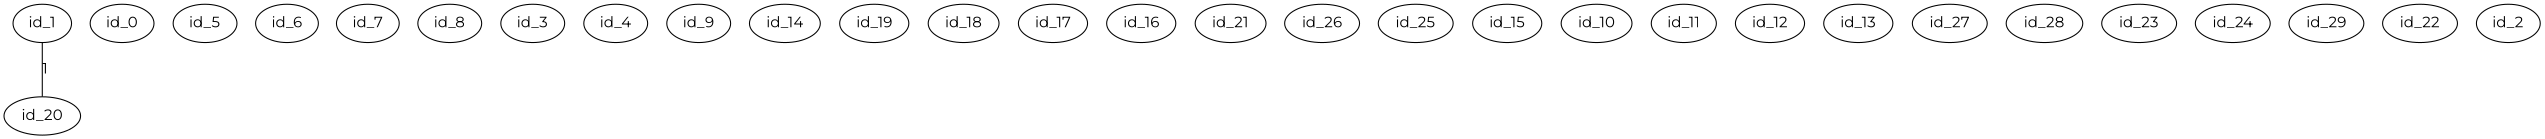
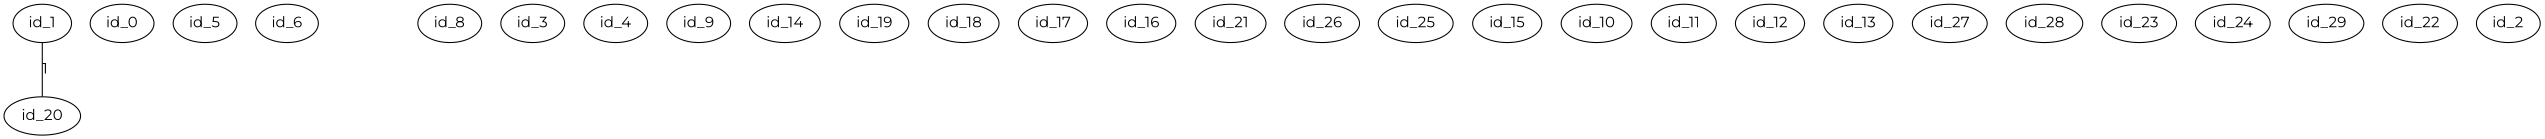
node "id_7": removed
